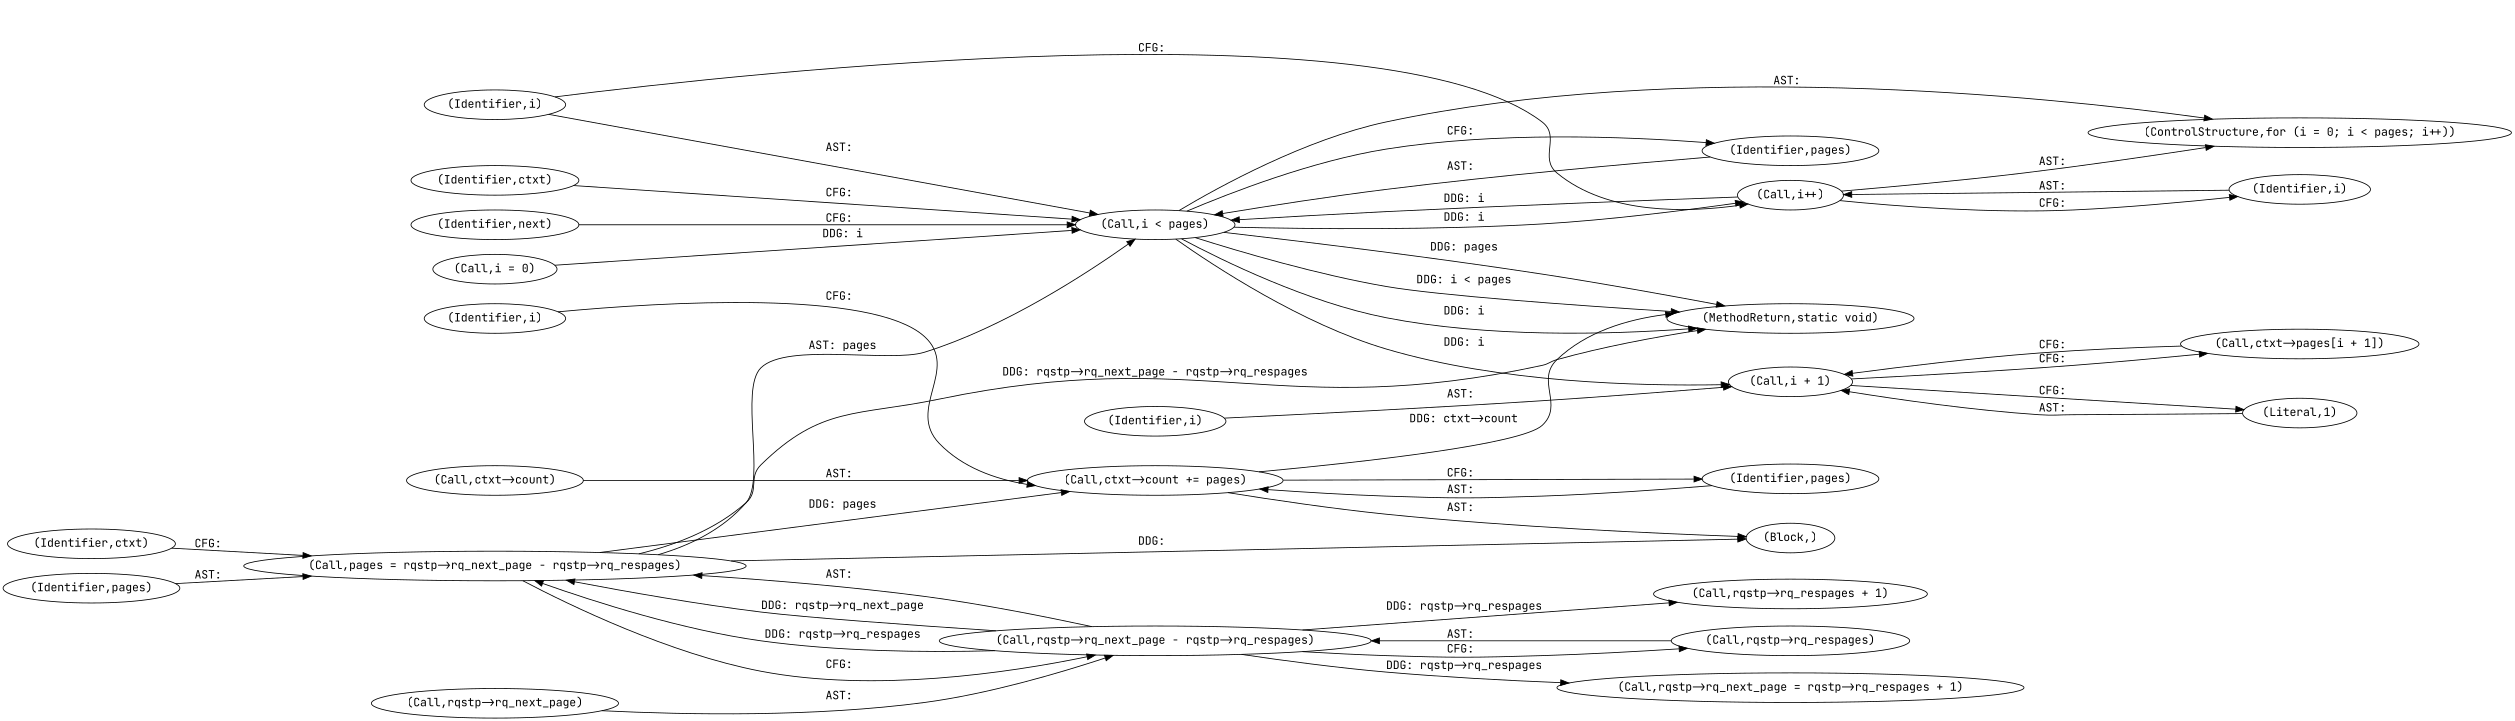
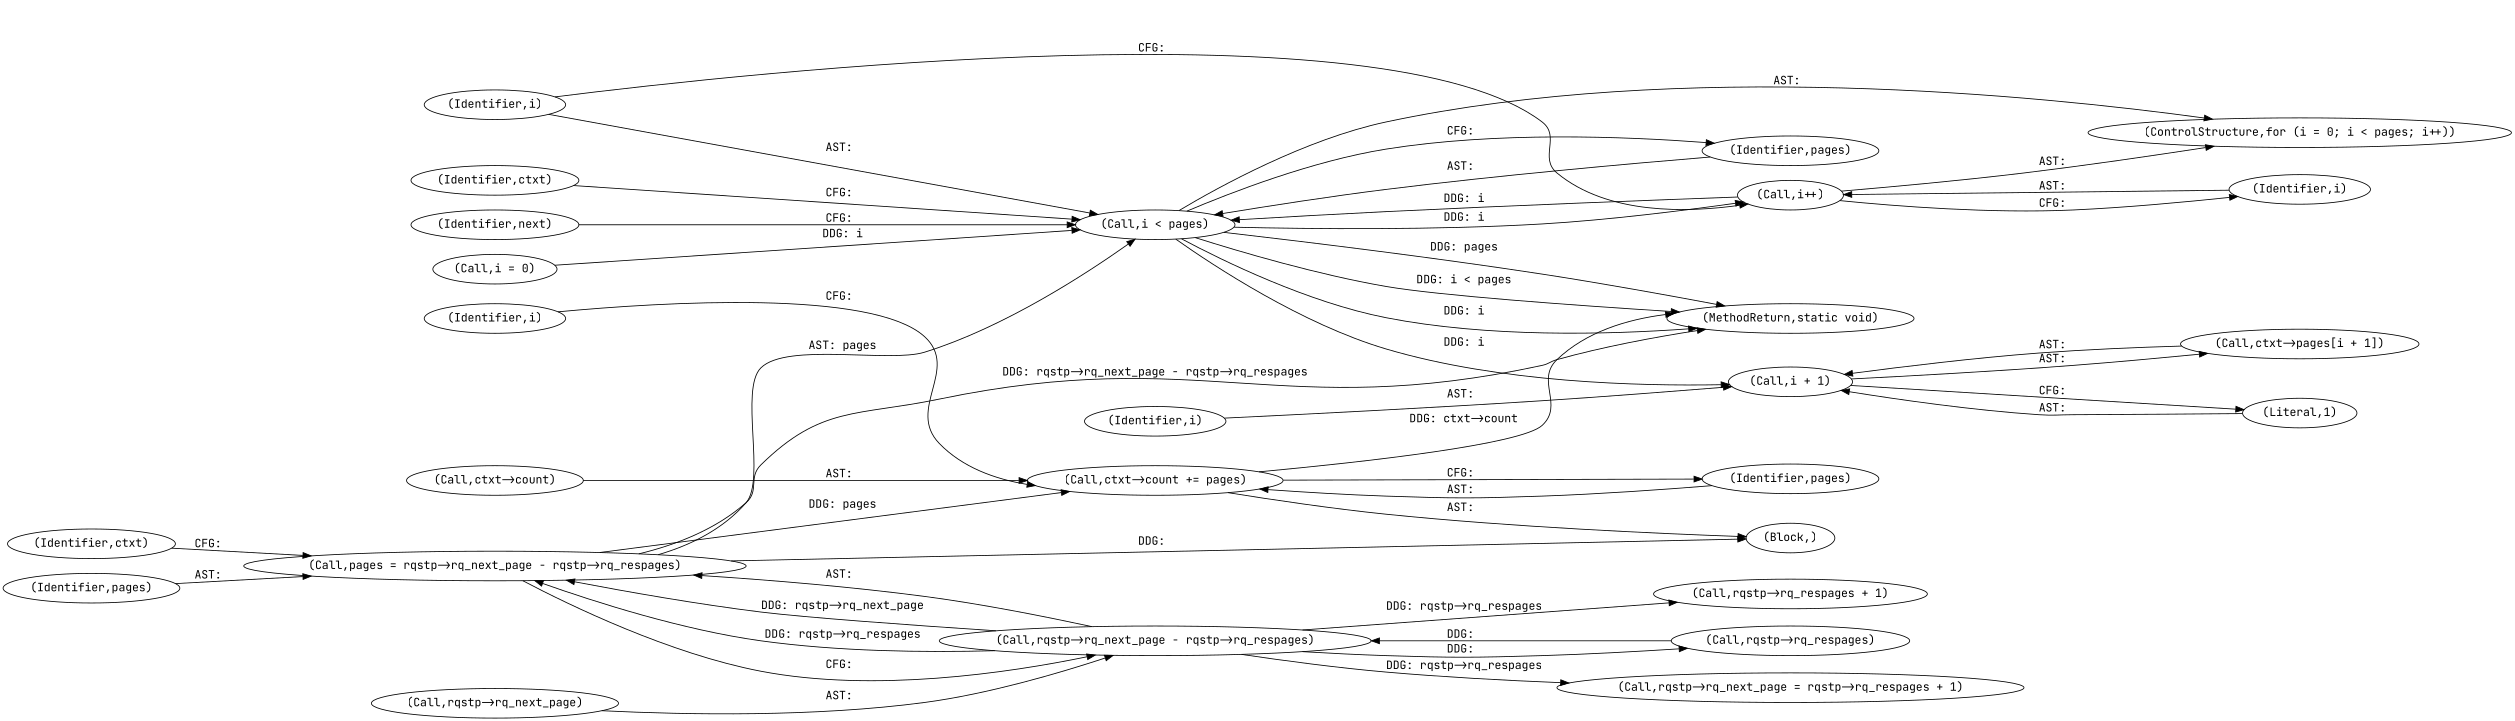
edge "(Call,ctxt->pages[i + 1])" -> "(Call,i + 1)": label "CFG: " -> "AST: "
edge "(Call,i + 1)" -> "(Call,ctxt->pages[i + 1])": label "CFG: " -> "AST: "
edge "(Call,rqstp->rq_respages)" -> "(Call,rqstp->rq_next_page - rqstp->rq_respages)": label "AST: " -> "DDG: "
edge "(Call,rqstp->rq_next_page - rqstp->rq_respages)" -> "(Call,rqstp->rq_respages)": label "CFG: " -> "DDG: "
